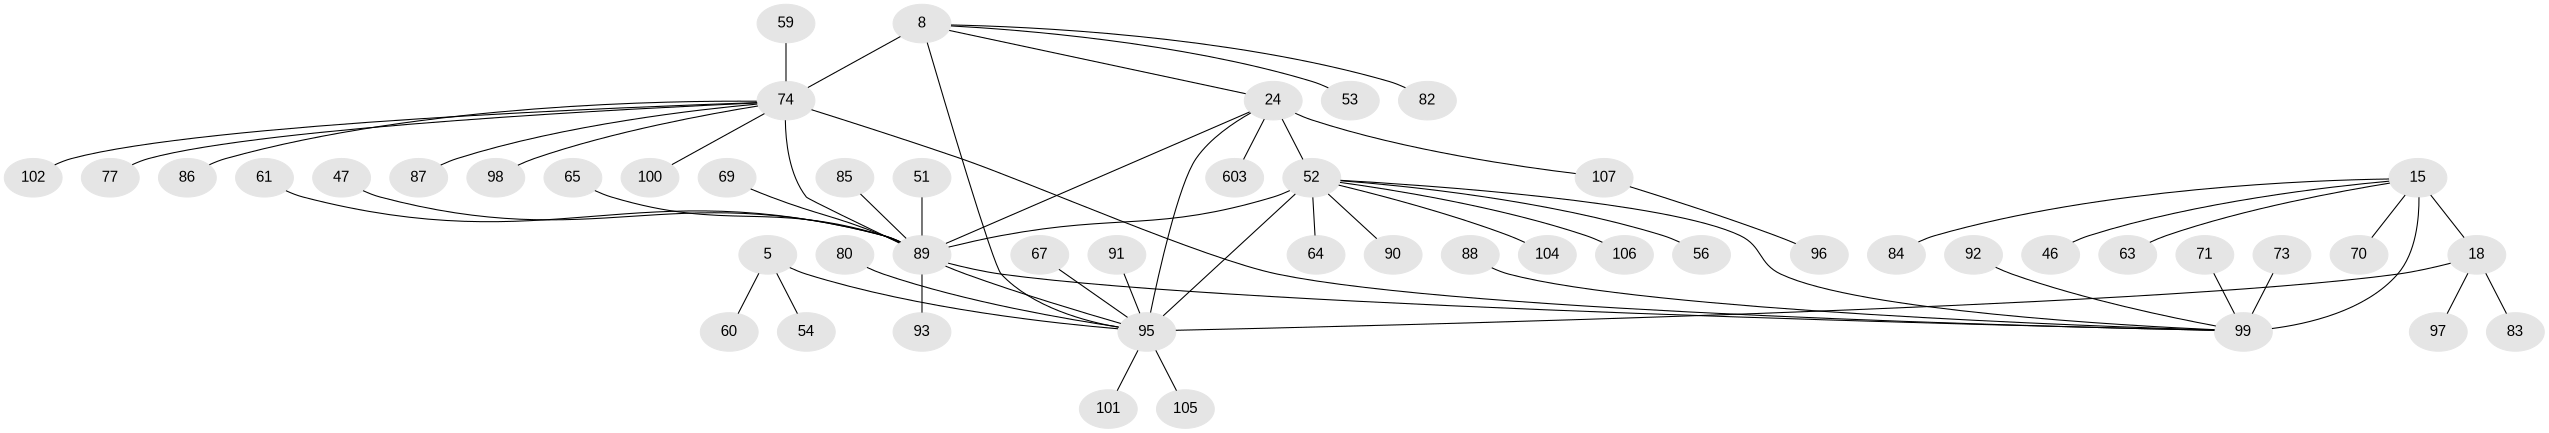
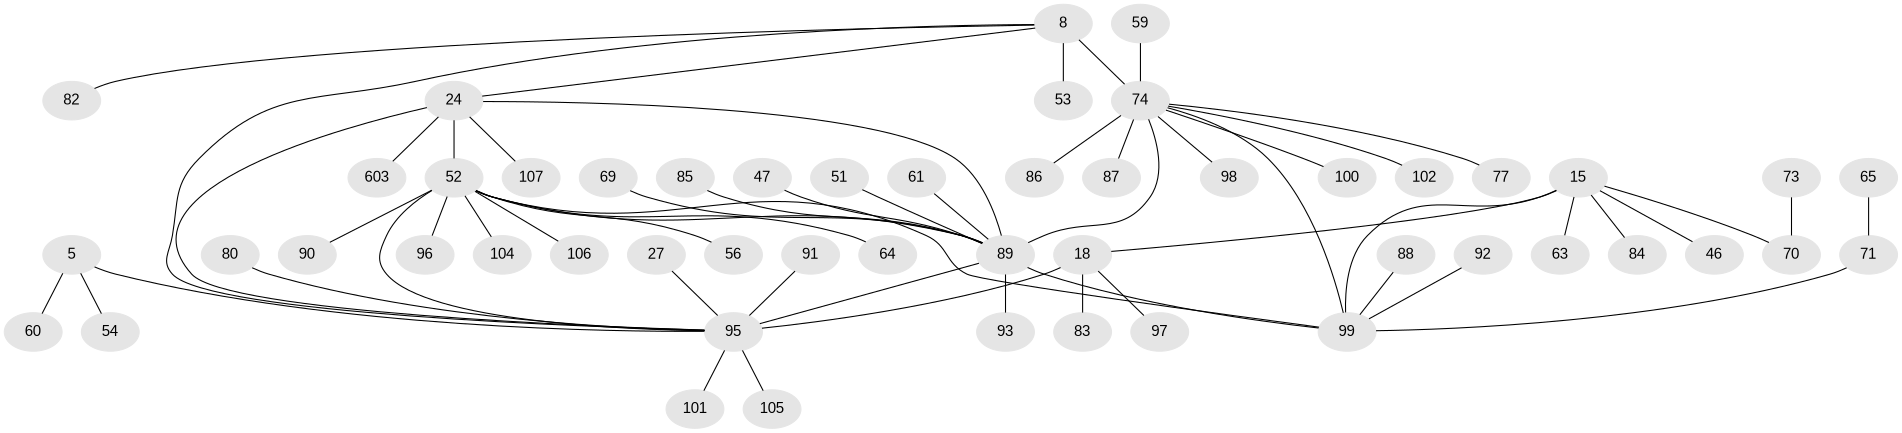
edge "107" -- "96": now "52" -- "96"
edge "65" -- "89": now "65" -- "71"
node "67": label "67" -> "27"
edge "73" -- "99": now "73" -- "70"
